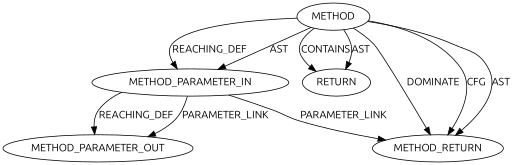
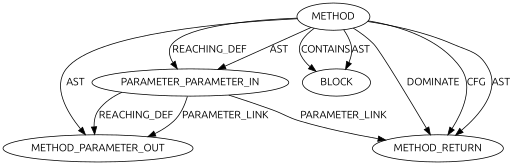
edge "METHOD" -> "METHOD_PARAMETER_OUT": added, label "AST"
node "METHOD_PARAMETER_IN": label "METHOD_PARAMETER_IN" -> "PARAMETER_PARAMETER_IN"
node "RETURN": label "RETURN" -> "BLOCK"
